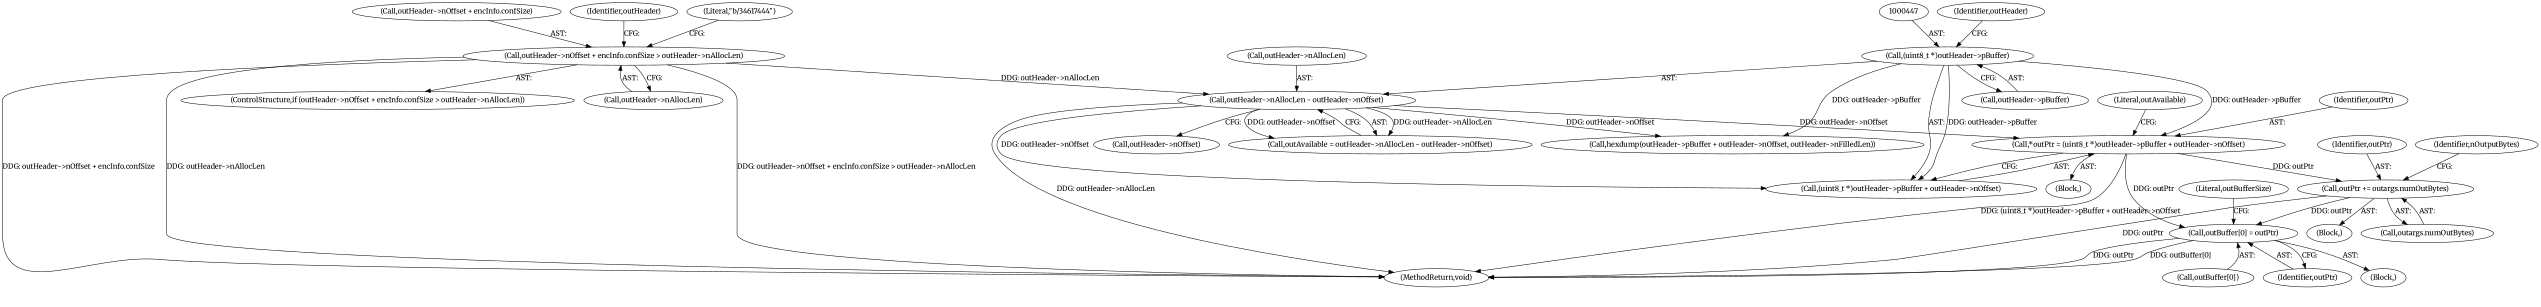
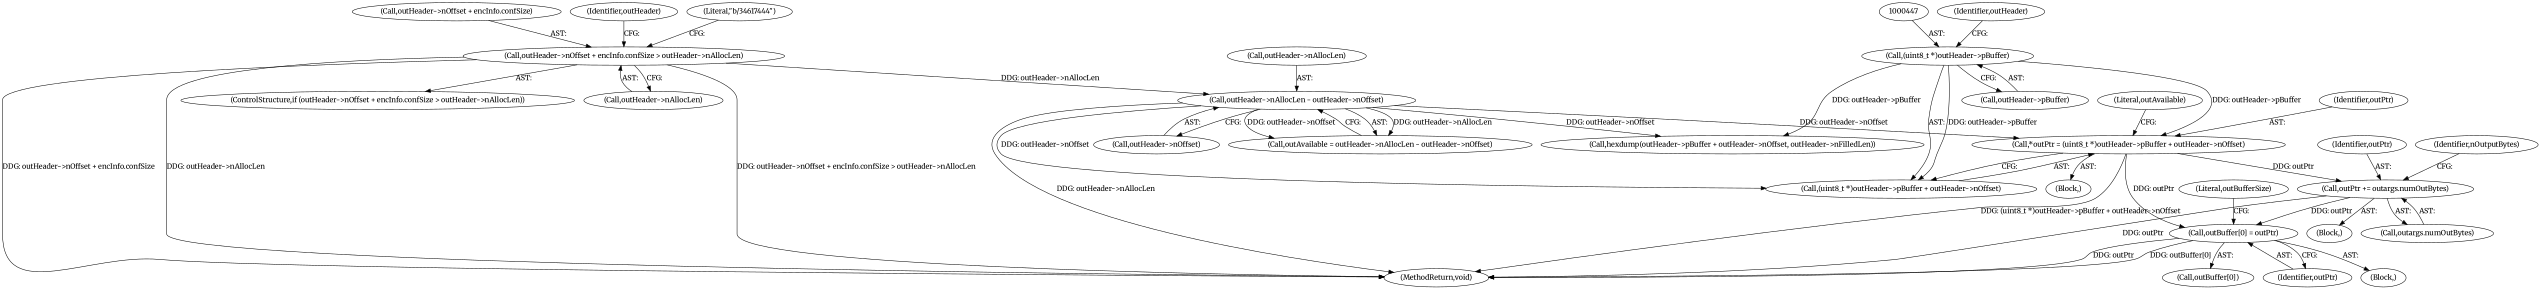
edge "(Call,(uint8_t *)outHeader->pBuffer)" -> "(Call,outHeader->nAllocLen - outHeader->nOffset)": now "(Call,outHeader->nOffset)" -> "(Call,outHeader->nAllocLen - outHeader->nOffset)"
edge "(Call,outBuffer[0])" -> "(Call,outBuffer[0] = outPtr)": reversed
